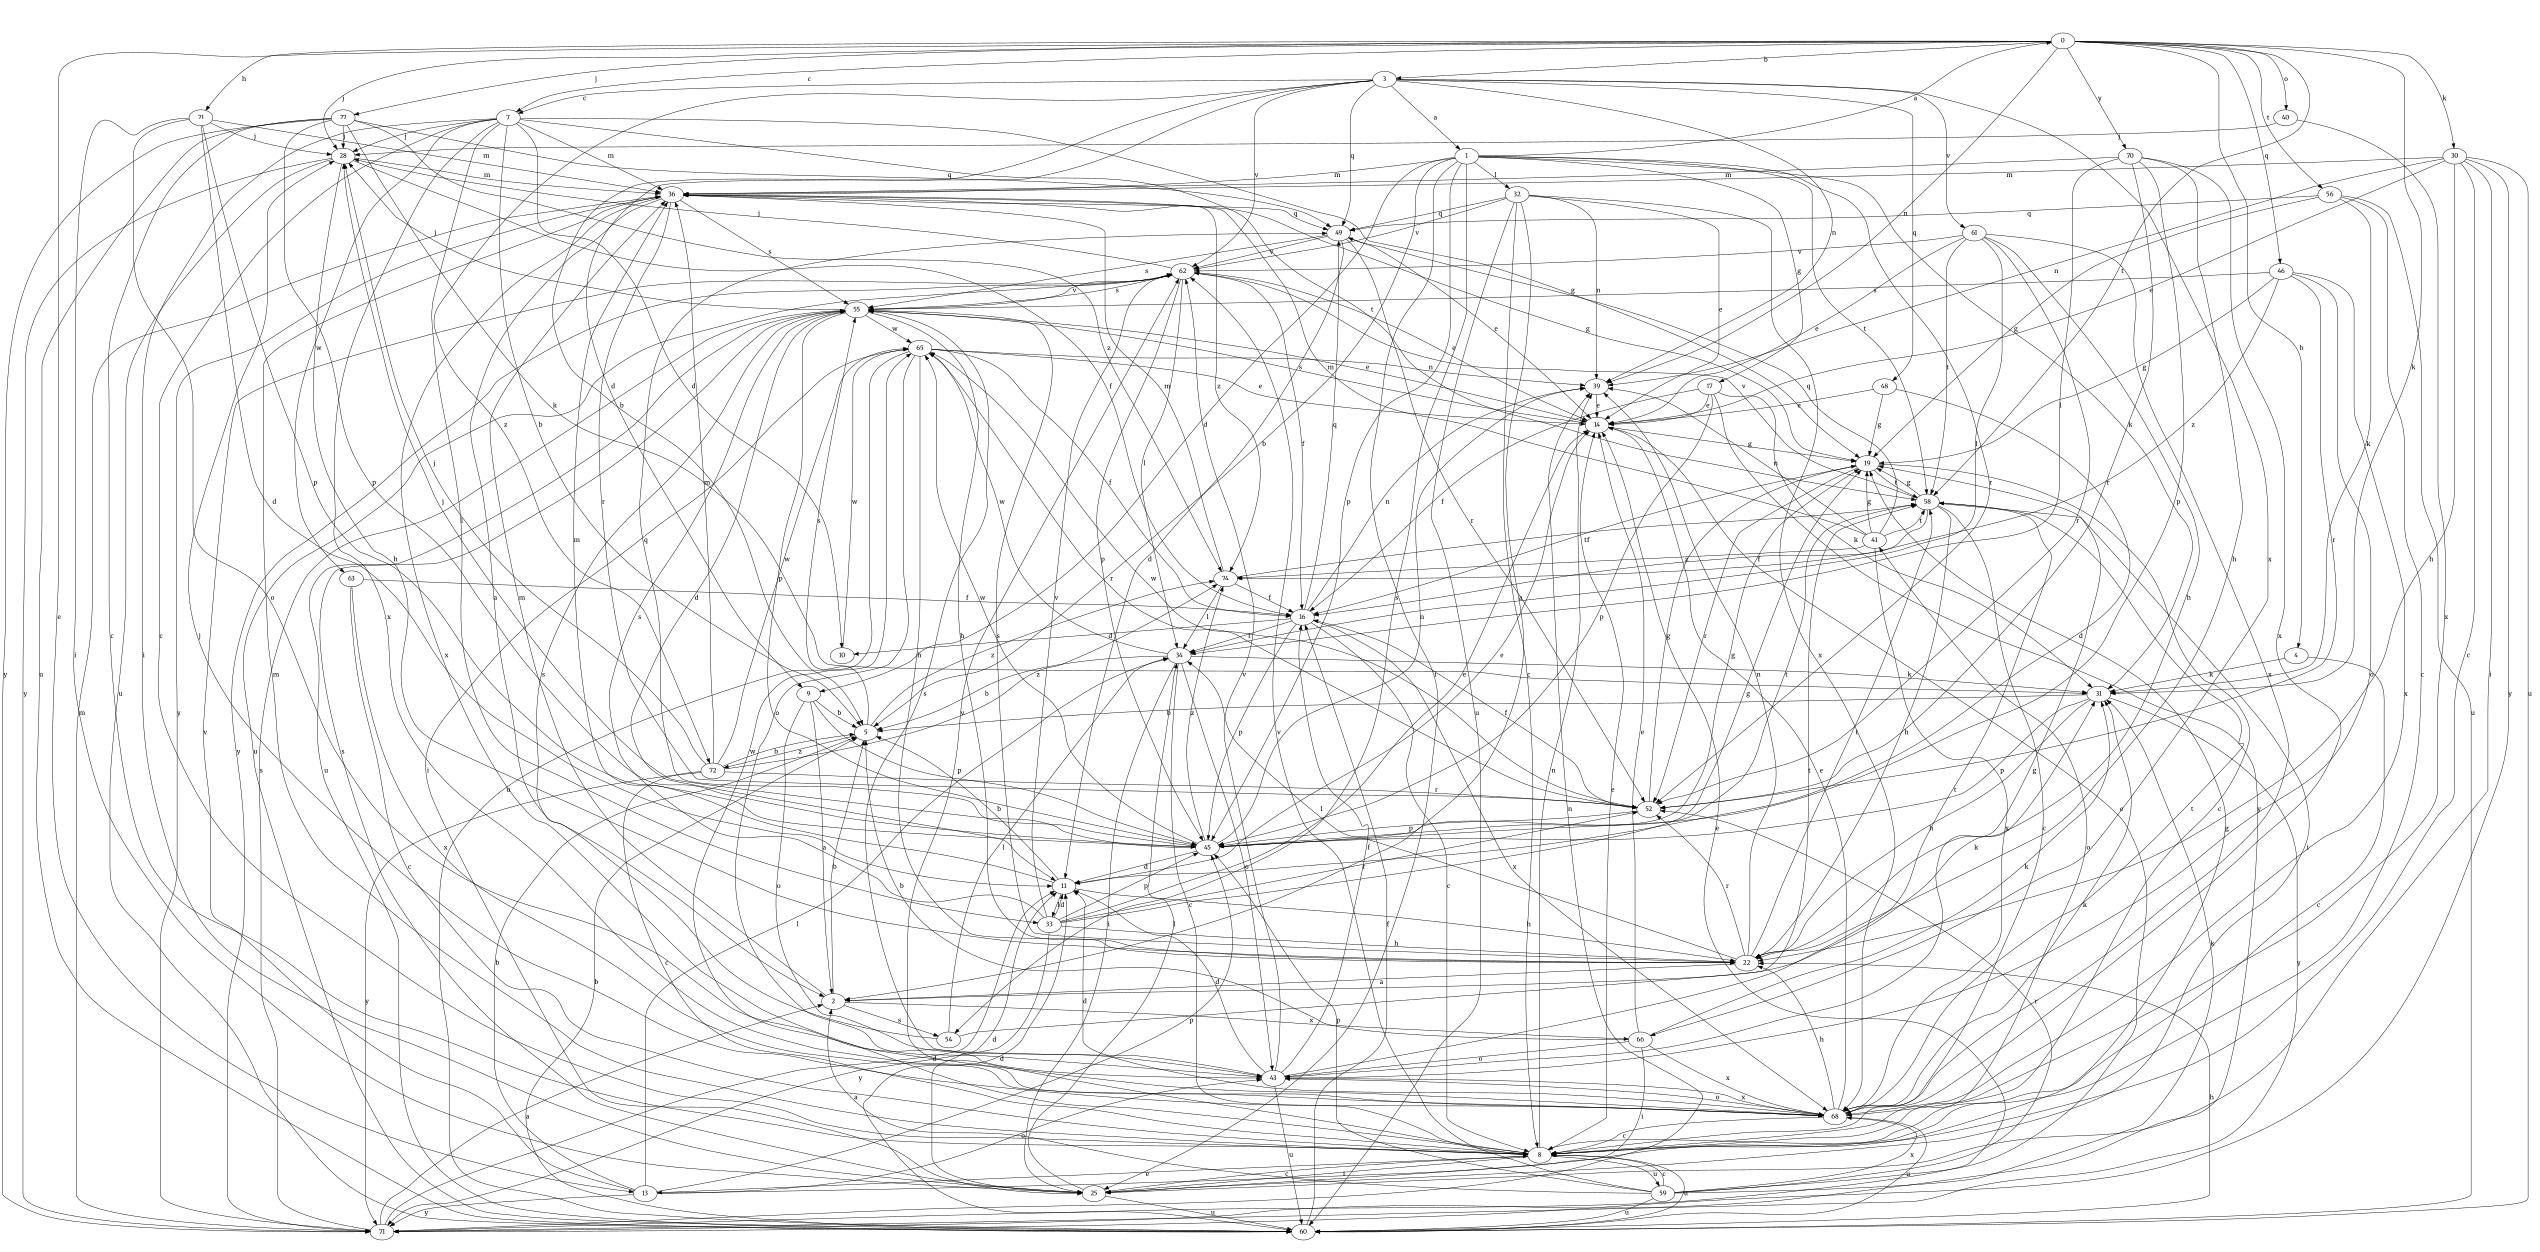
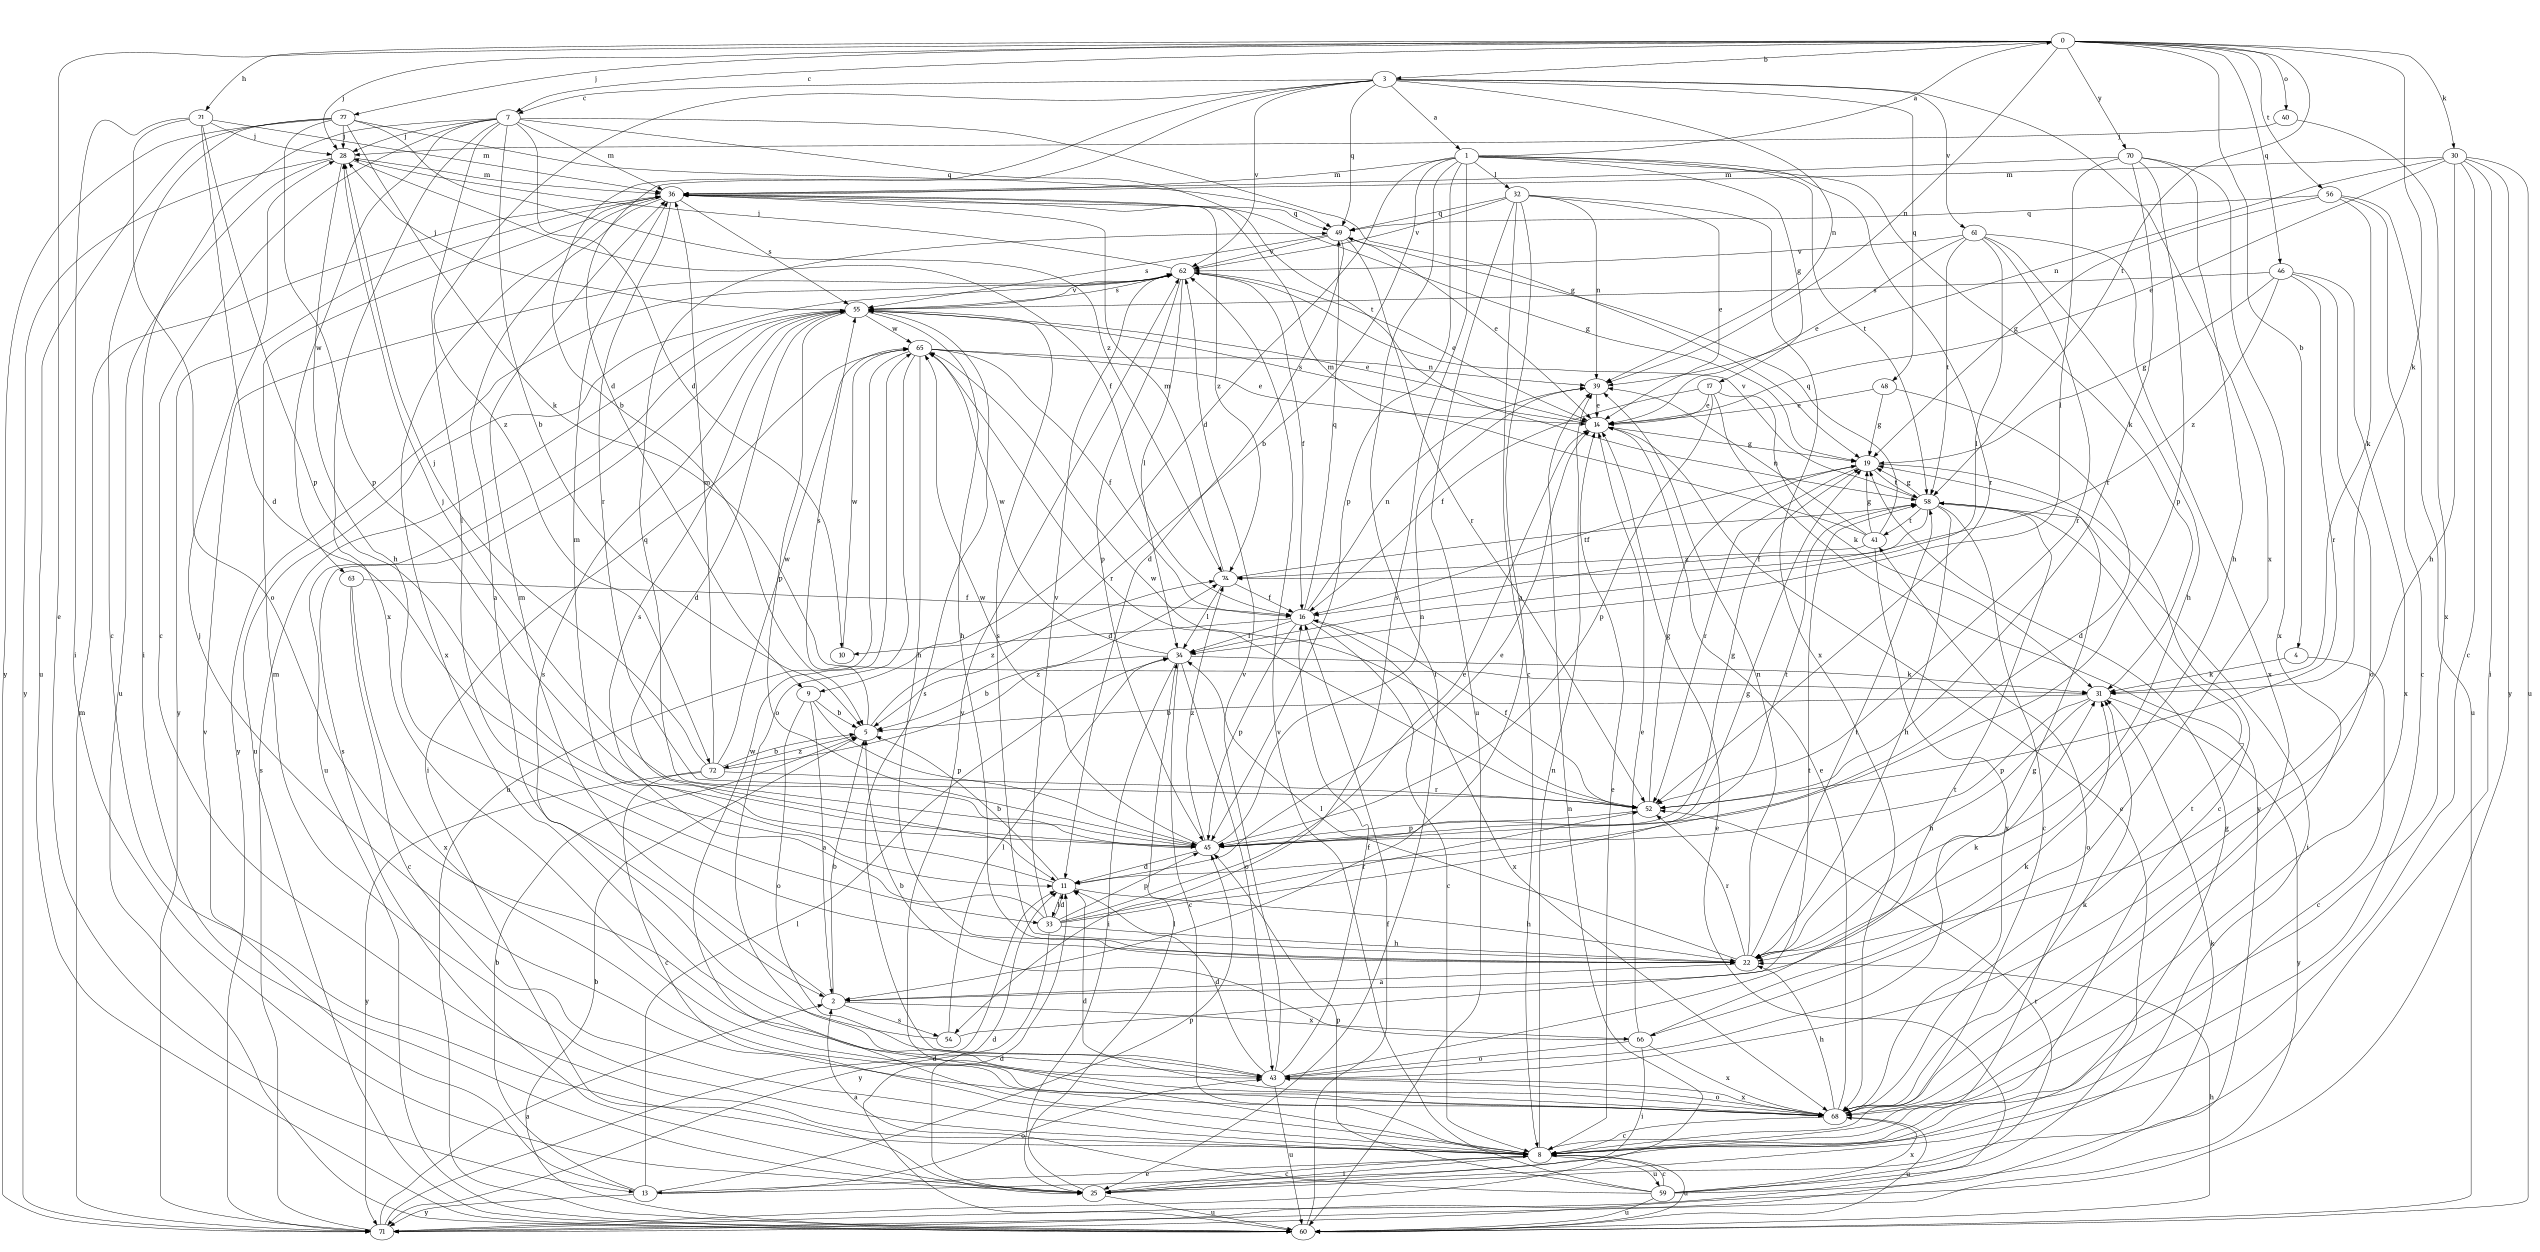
edge "41" -> "58": reversed
